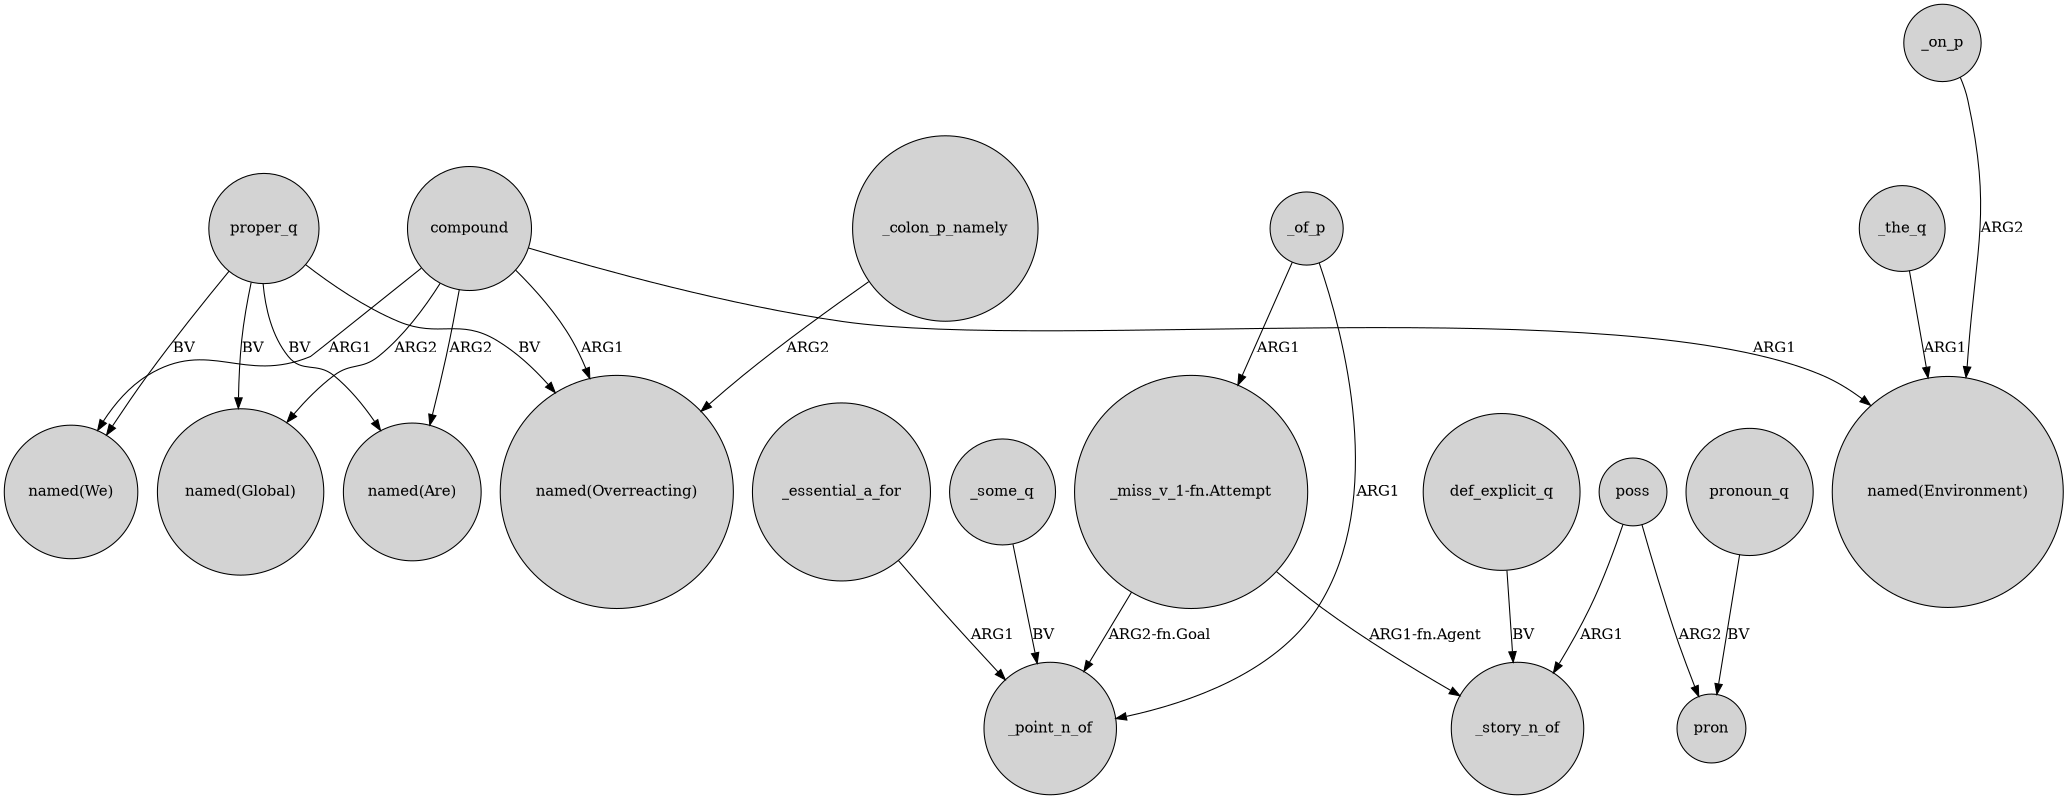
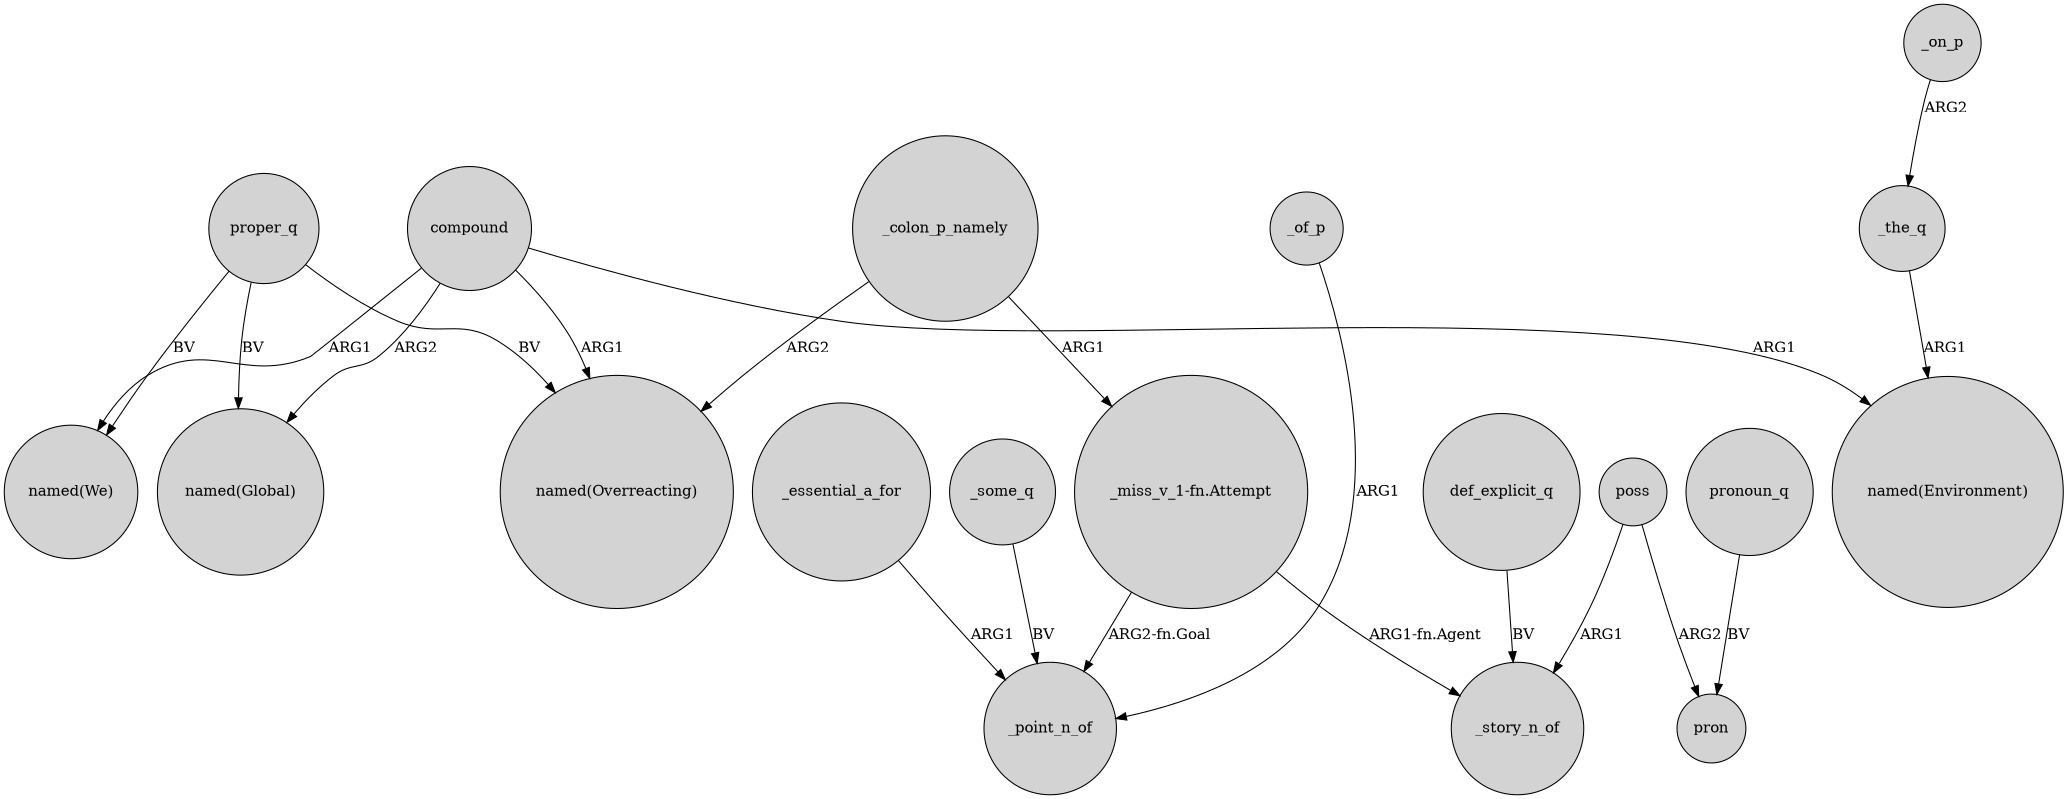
edge "_on_p" -> "named(Environment)": now "_on_p" -> "_the_q"
edge "_of_p" -> "_miss_v_1-fn.Attempt": now "_colon_p_namely" -> "_miss_v_1-fn.Attempt"
node "named(Are)": removed
